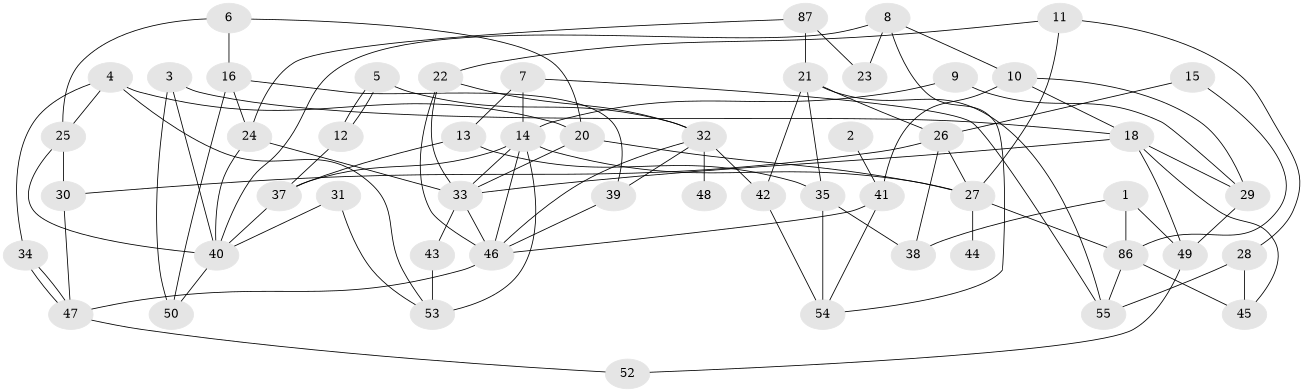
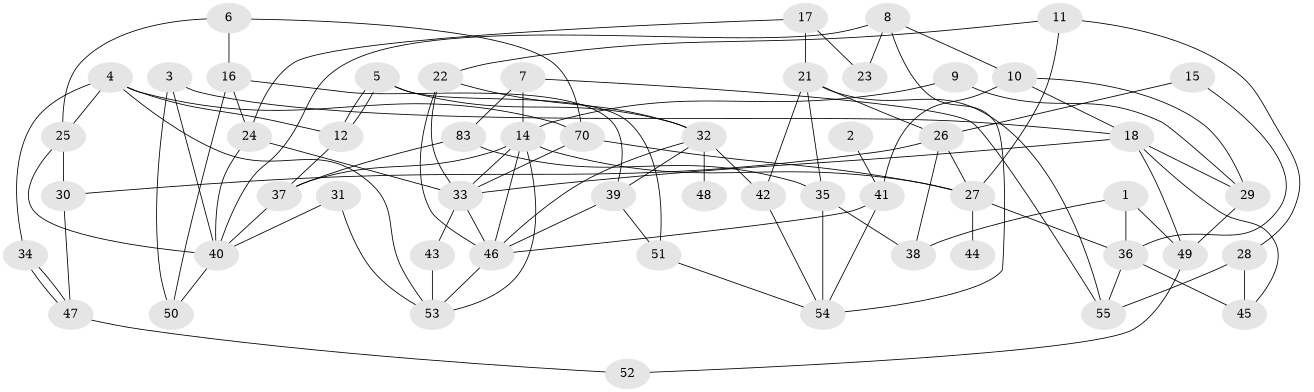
node "87": label "87" -> "17"
edge "4" -- "12": added
node "13": label "13" -> "83"
node "20": label "20" -> "70"
node "51": added
node "86": label "86" -> "36"
edge "46" -- "47": now "46" -- "53"
